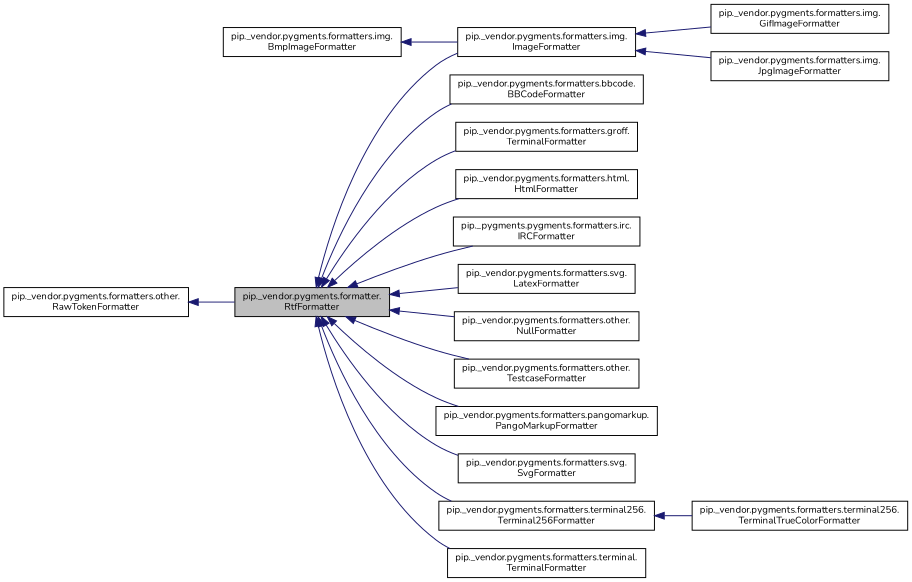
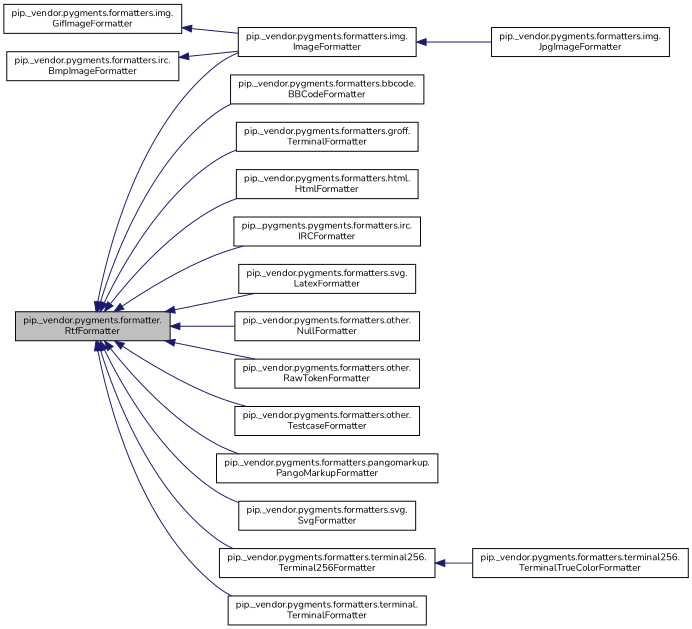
edge "pip._vendor.pygments.formatters.img. GifImageFormatter" -> "pip._vendor.pygments.formatters.img. ImageFormatter": reversed
node "pip._vendor.pygments.formatters.img. BmpImageFormatter": label "pip._vendor.pygments.formatters.img. BmpImageFormatter" -> "pip._vendor.pygments.formatters.irc. BmpImageFormatter"
edge "pip._vendor.pygments.formatter. RtfFormatter" -> "pip._vendor.pygments.formatters.other. RawTokenFormatter": reversed
